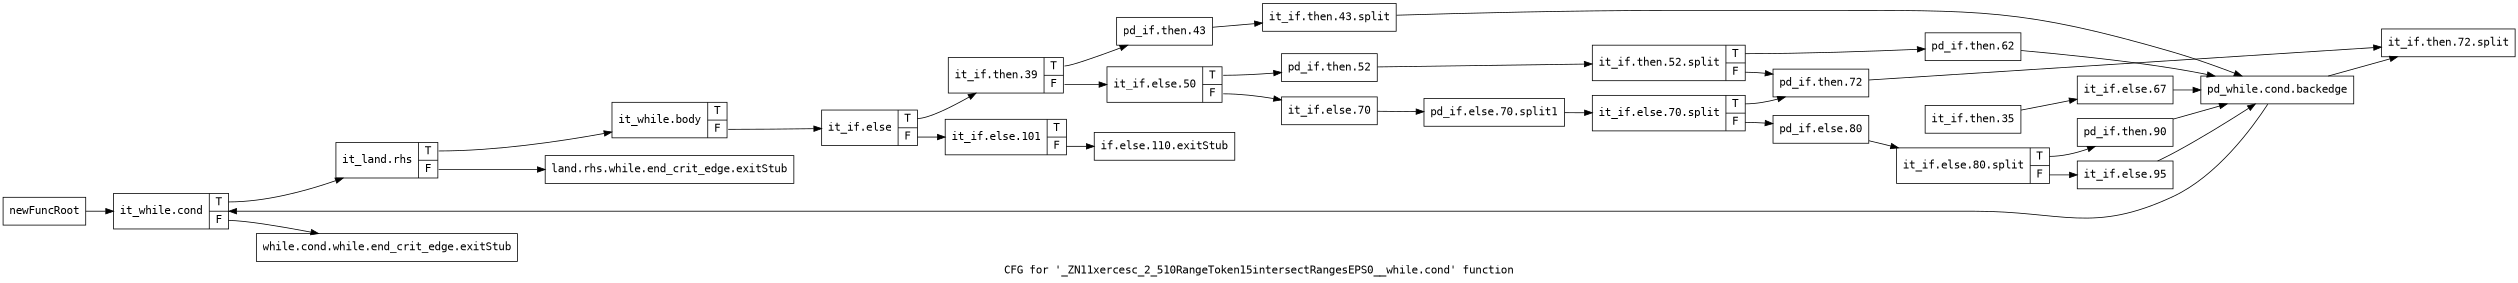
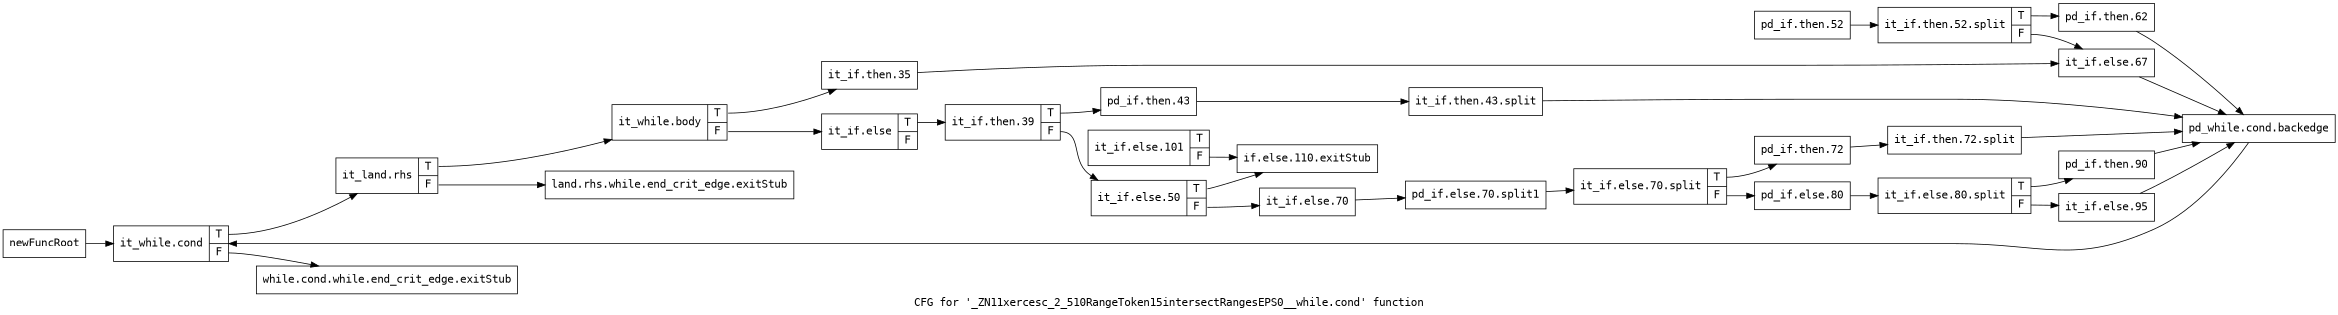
edge "pd_while.cond.backedge" -> "it_if.then.72.split": reversed
edge "it_if.then.52.split" -> "pd_if.then.72": now "it_if.then.52.split" -> "it_if.else.67"
edge "it_if.else.50" -> "pd_if.then.52": now "it_if.else.50" -> "if.else.110.exitStub"
edge "it_while.body" -> "it_if.then.35": added
edge "it_if.else" -> "it_if.else.101": removed
